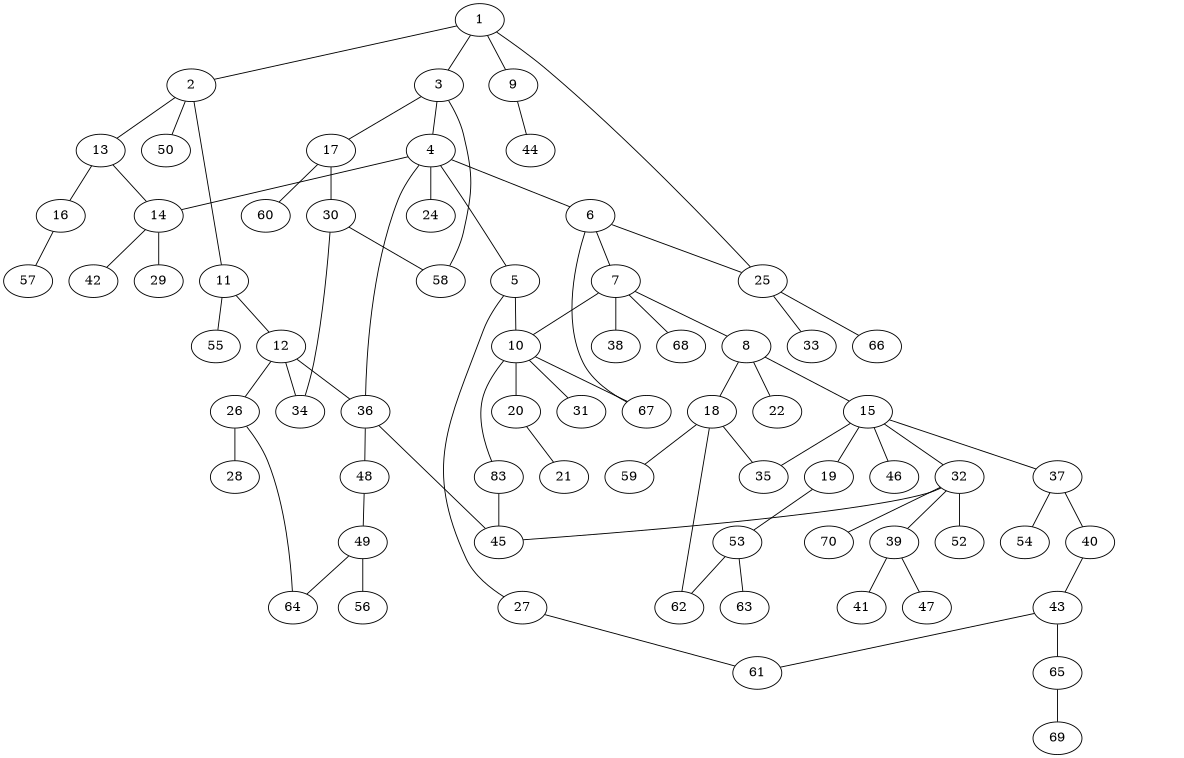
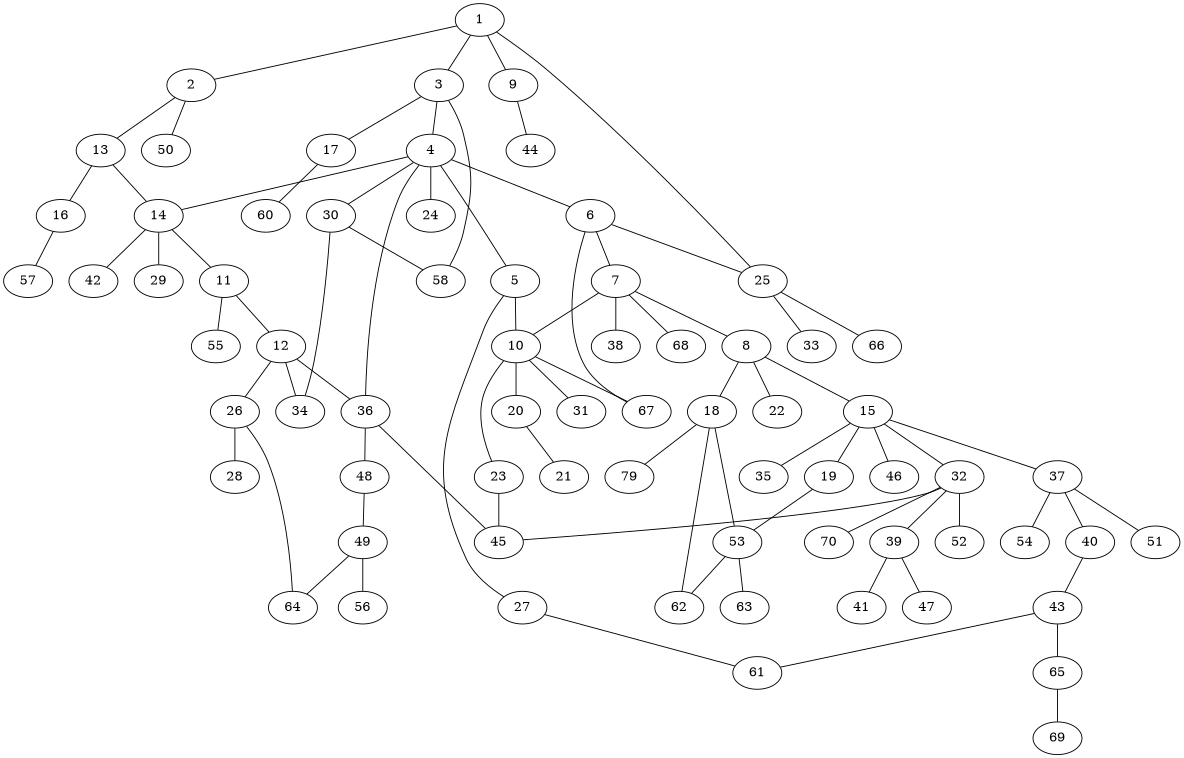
edge "2" -- "11": now "14" -- "11"
edge "17" -- "30": now "4" -- "30"
edge "18" -- "35": now "18" -- "53"
node "83": label "83" -> "23"
node "59": label "59" -> "79"
node "51": added
